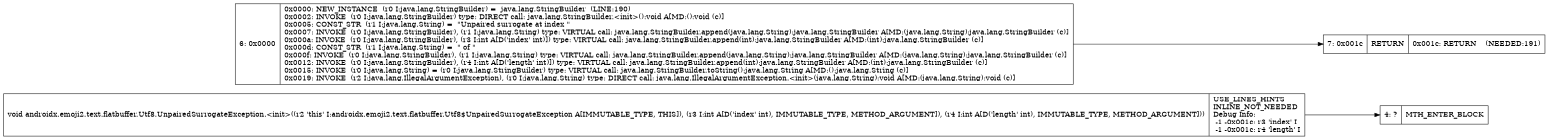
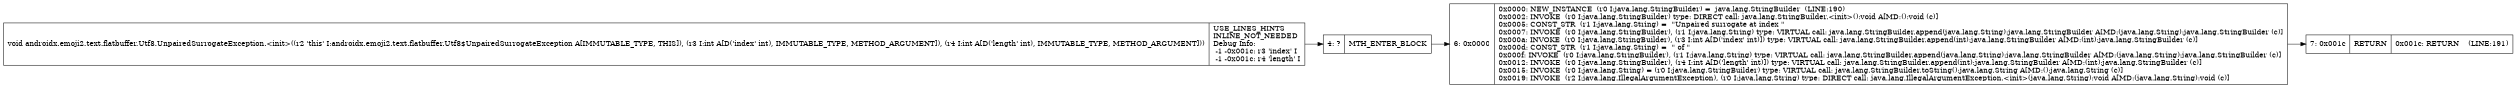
edge "4: ?" -> "6: 0x0000": added
node "7: 0x001c": text "0x001c: RETURN    (NEEDED:191)" -> "0x001c: RETURN    (LINE:191)"
